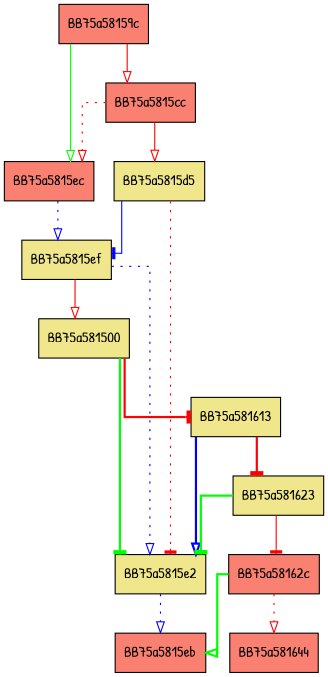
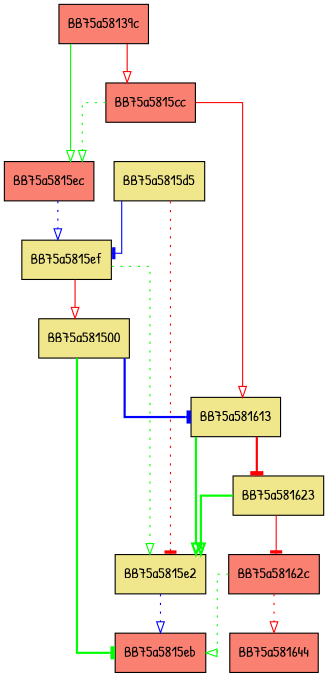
node "BB75a58159c": label "BB75a58159c" -> "BB75a58139c"
edge "BB75a5815cc" -> "BB75a5815ec": color red -> green
edge "BB75a5815cc" -> "BB75a5815d5": now "BB75a5815cc" -> "BB75a581613"
edge "BB75a5815ef" -> "BB75a5815e2": color blue -> green
edge "BB75a581500" -> "BB75a581613": color red -> blue
edge "BB75a581500" -> "BB75a5815e2": now "BB75a581500" -> "BB75a5815eb"
edge "BB75a581613" -> "BB75a5815e2": color blue -> green
edge "BB75a581623" -> "BB75a5815e2": arrowhead tee -> onormal
edge "BB75a58162c" -> "BB75a5815eb": style bold -> dotted
